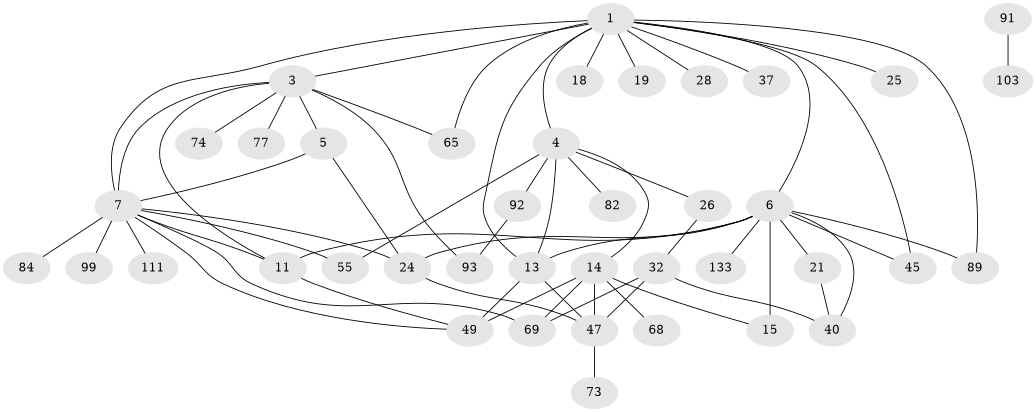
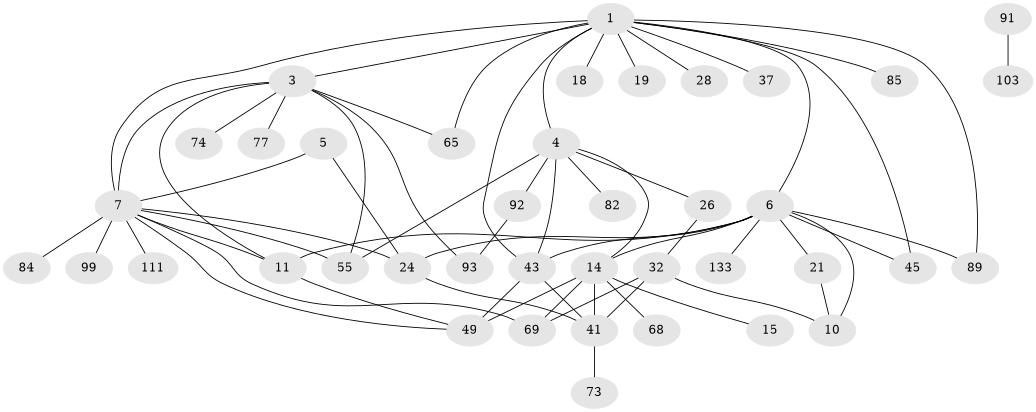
node "25": label "25" -> "85"
edge "3" -- "5": now "3" -- "55"
node "13": label "13" -> "43"
edge "6" -- "15": now "6" -- "14"
node "47": label "47" -> "41"
node "40": label "40" -> "10"
